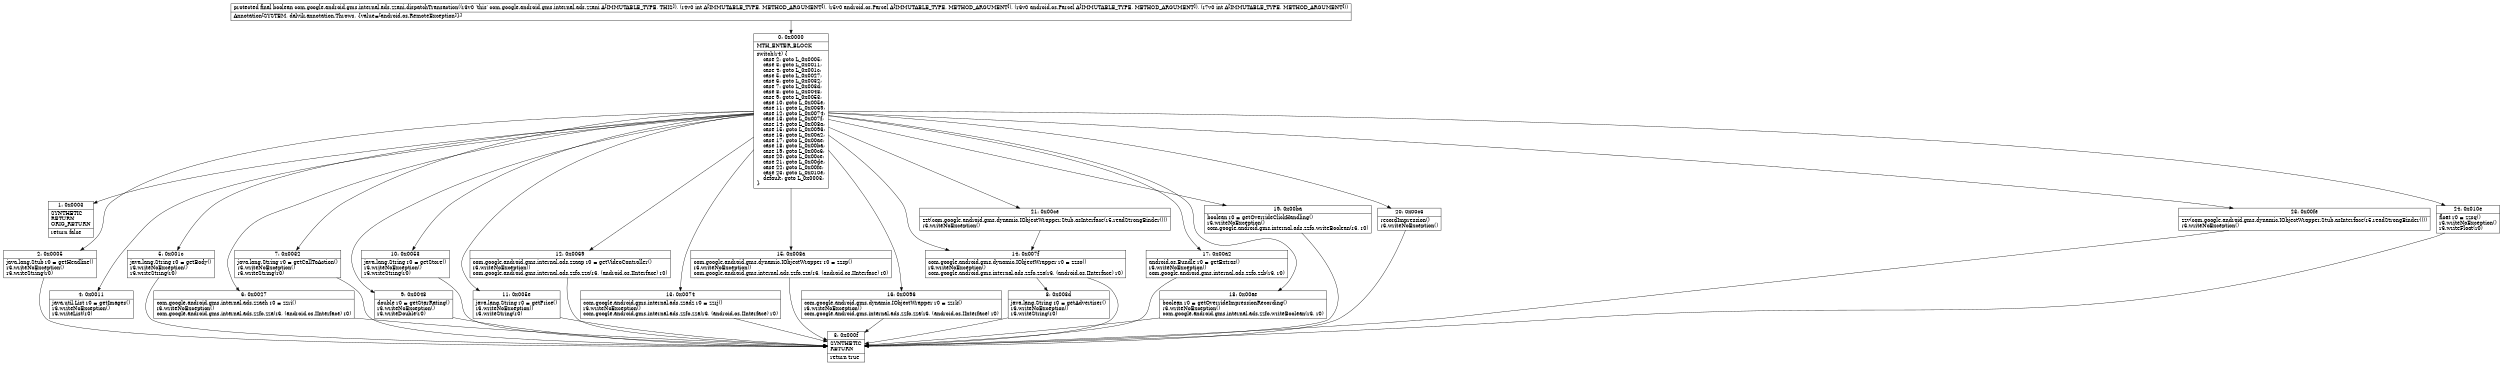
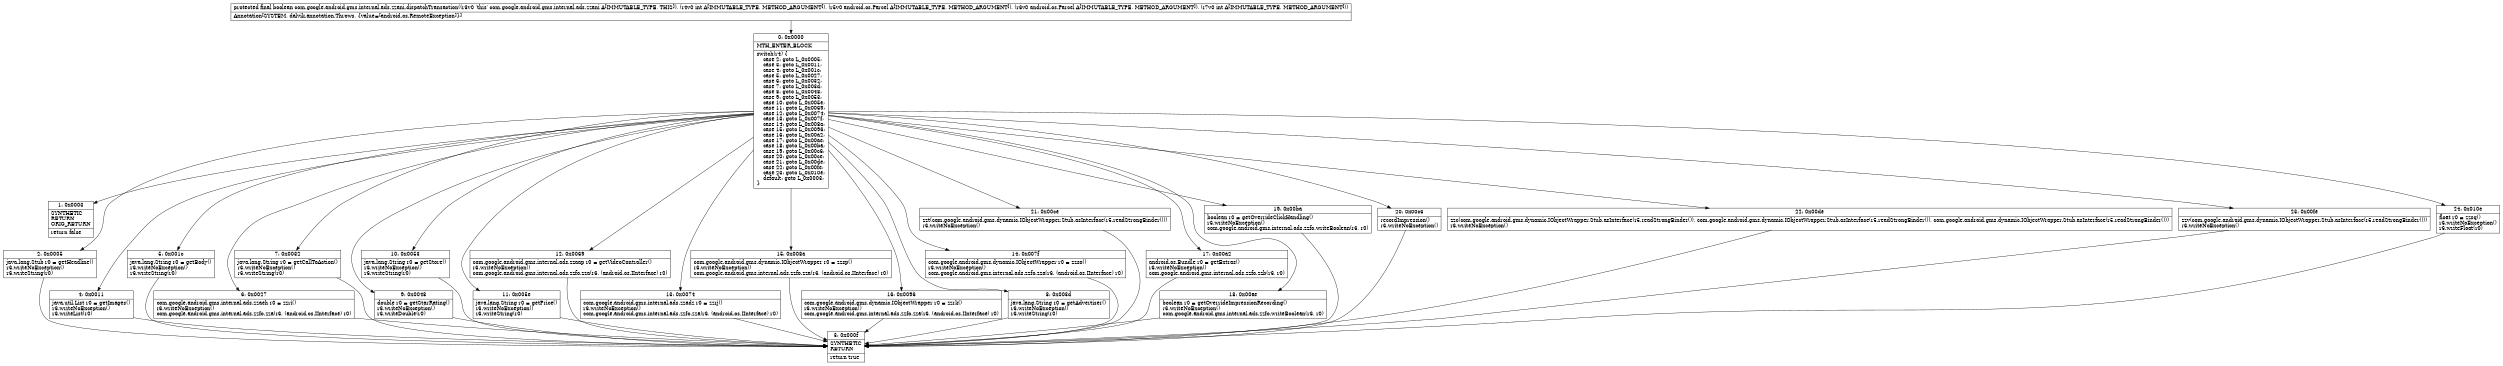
node "22: 0x00de": added
edge "21: 0x00ce" -> "14: 0x007f": now "21: 0x00ce" -> "3: 0x000f"
edge "14: 0x007f" -> "8: 0x003d": now "0: 0x0000" -> "8: 0x003d"
edge "4: 0x0011" -> "3: 0x000f": added
